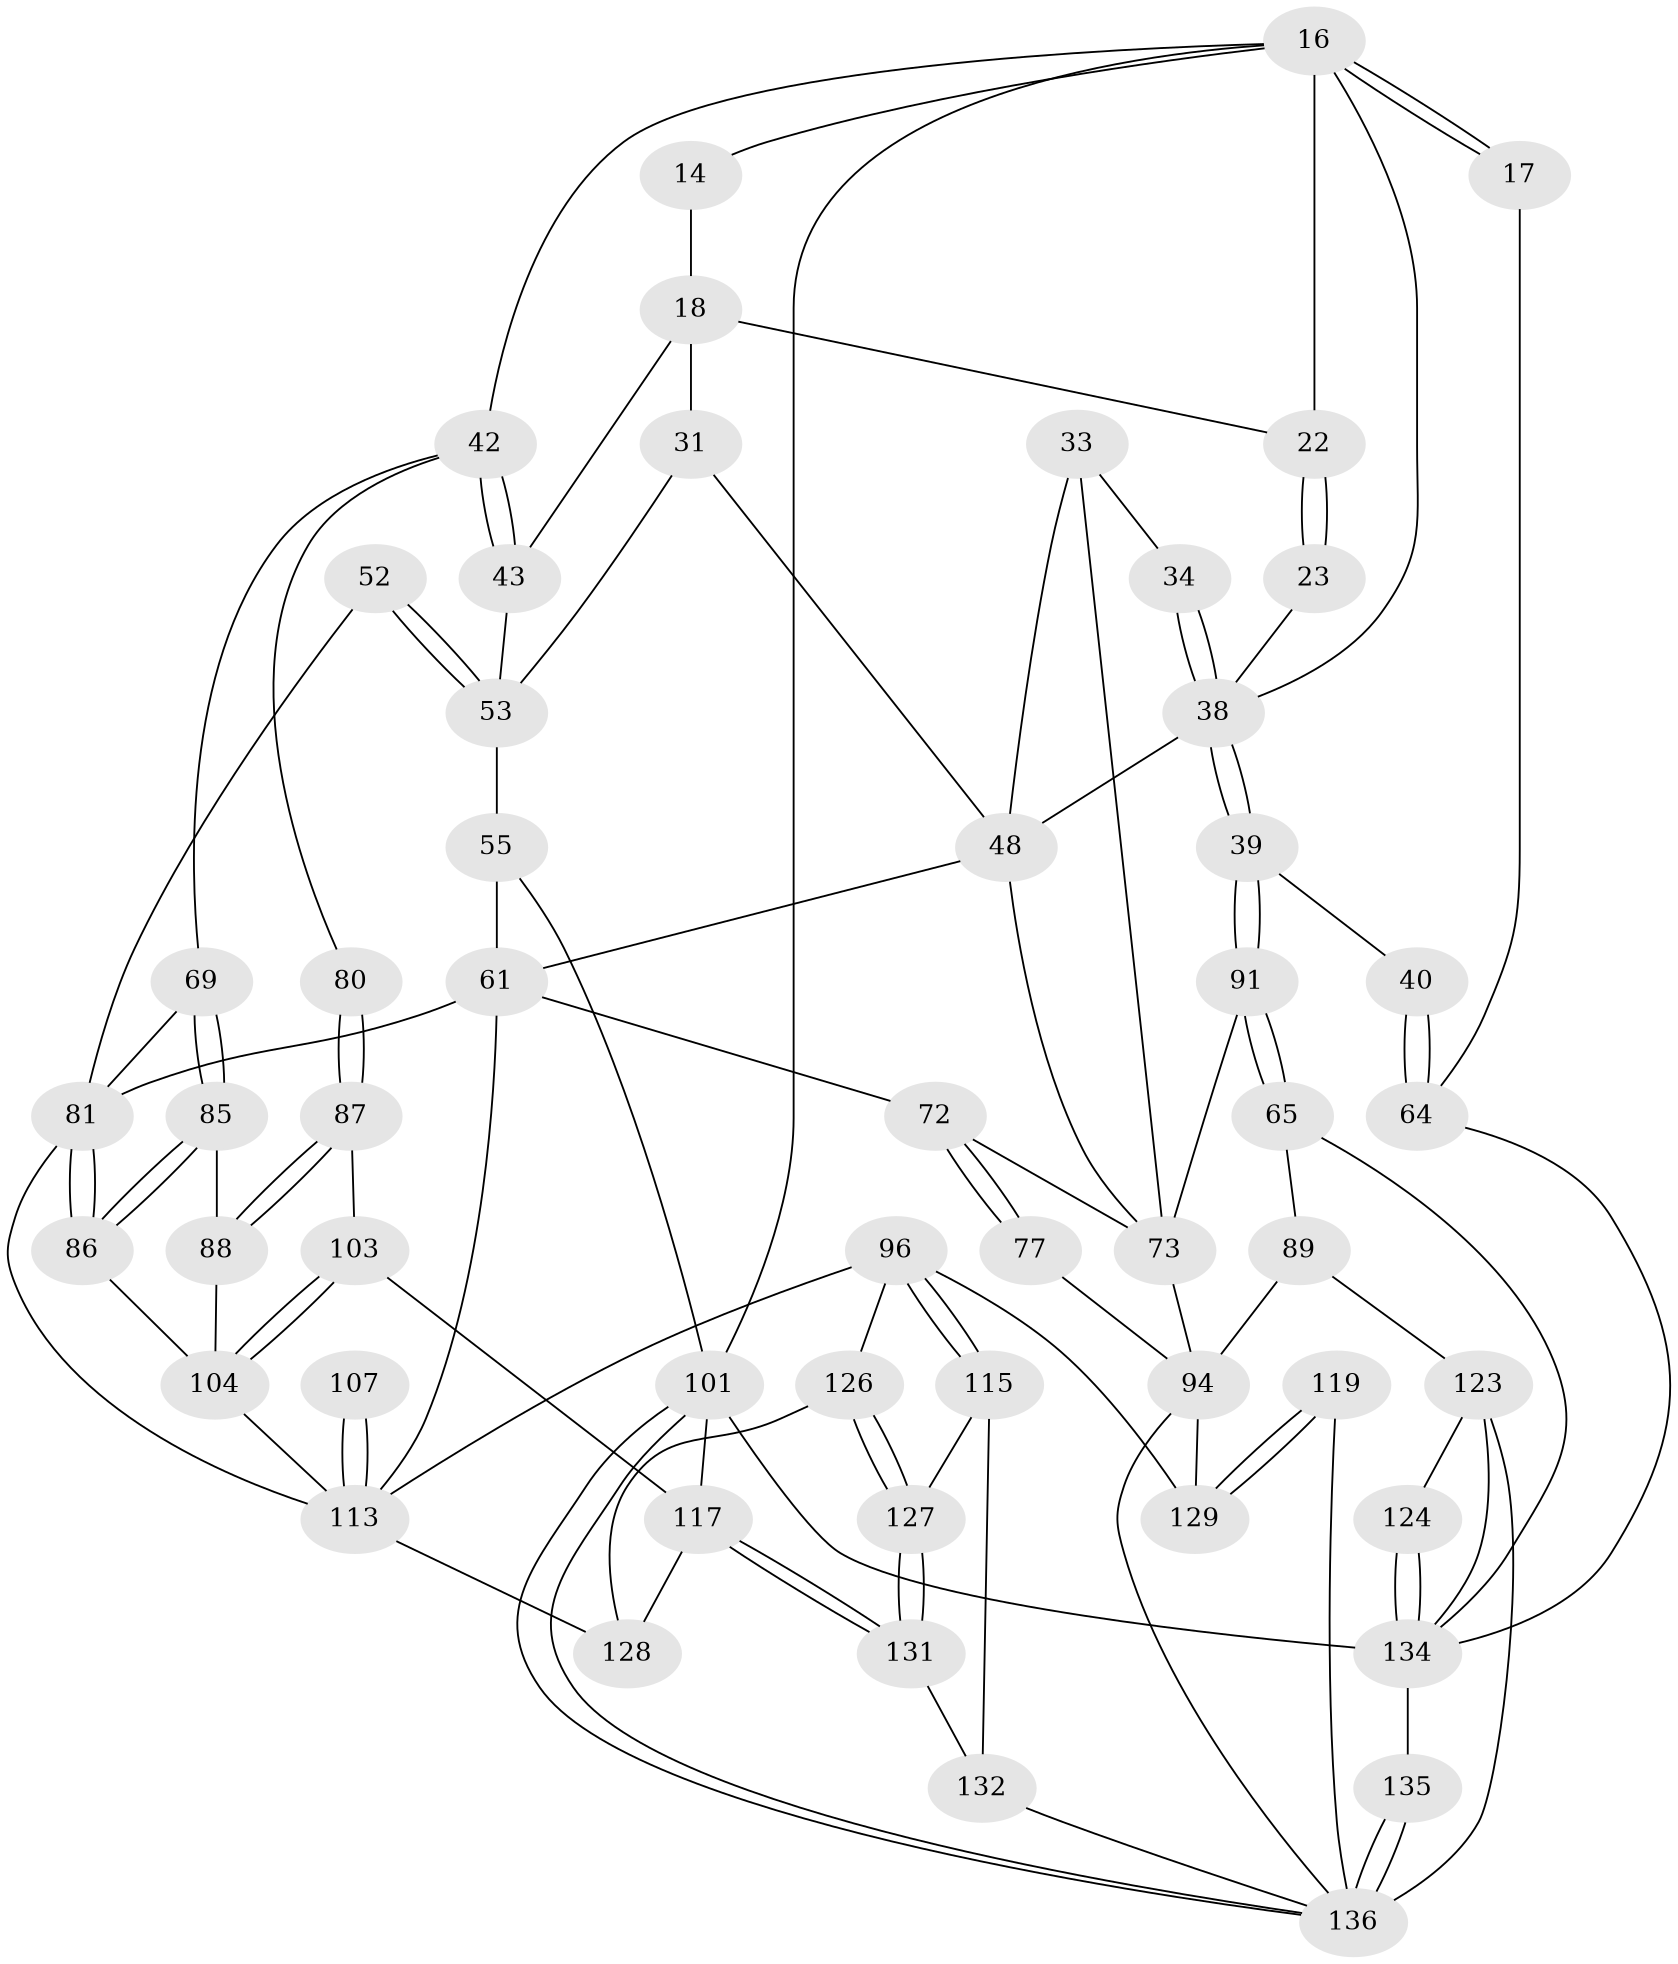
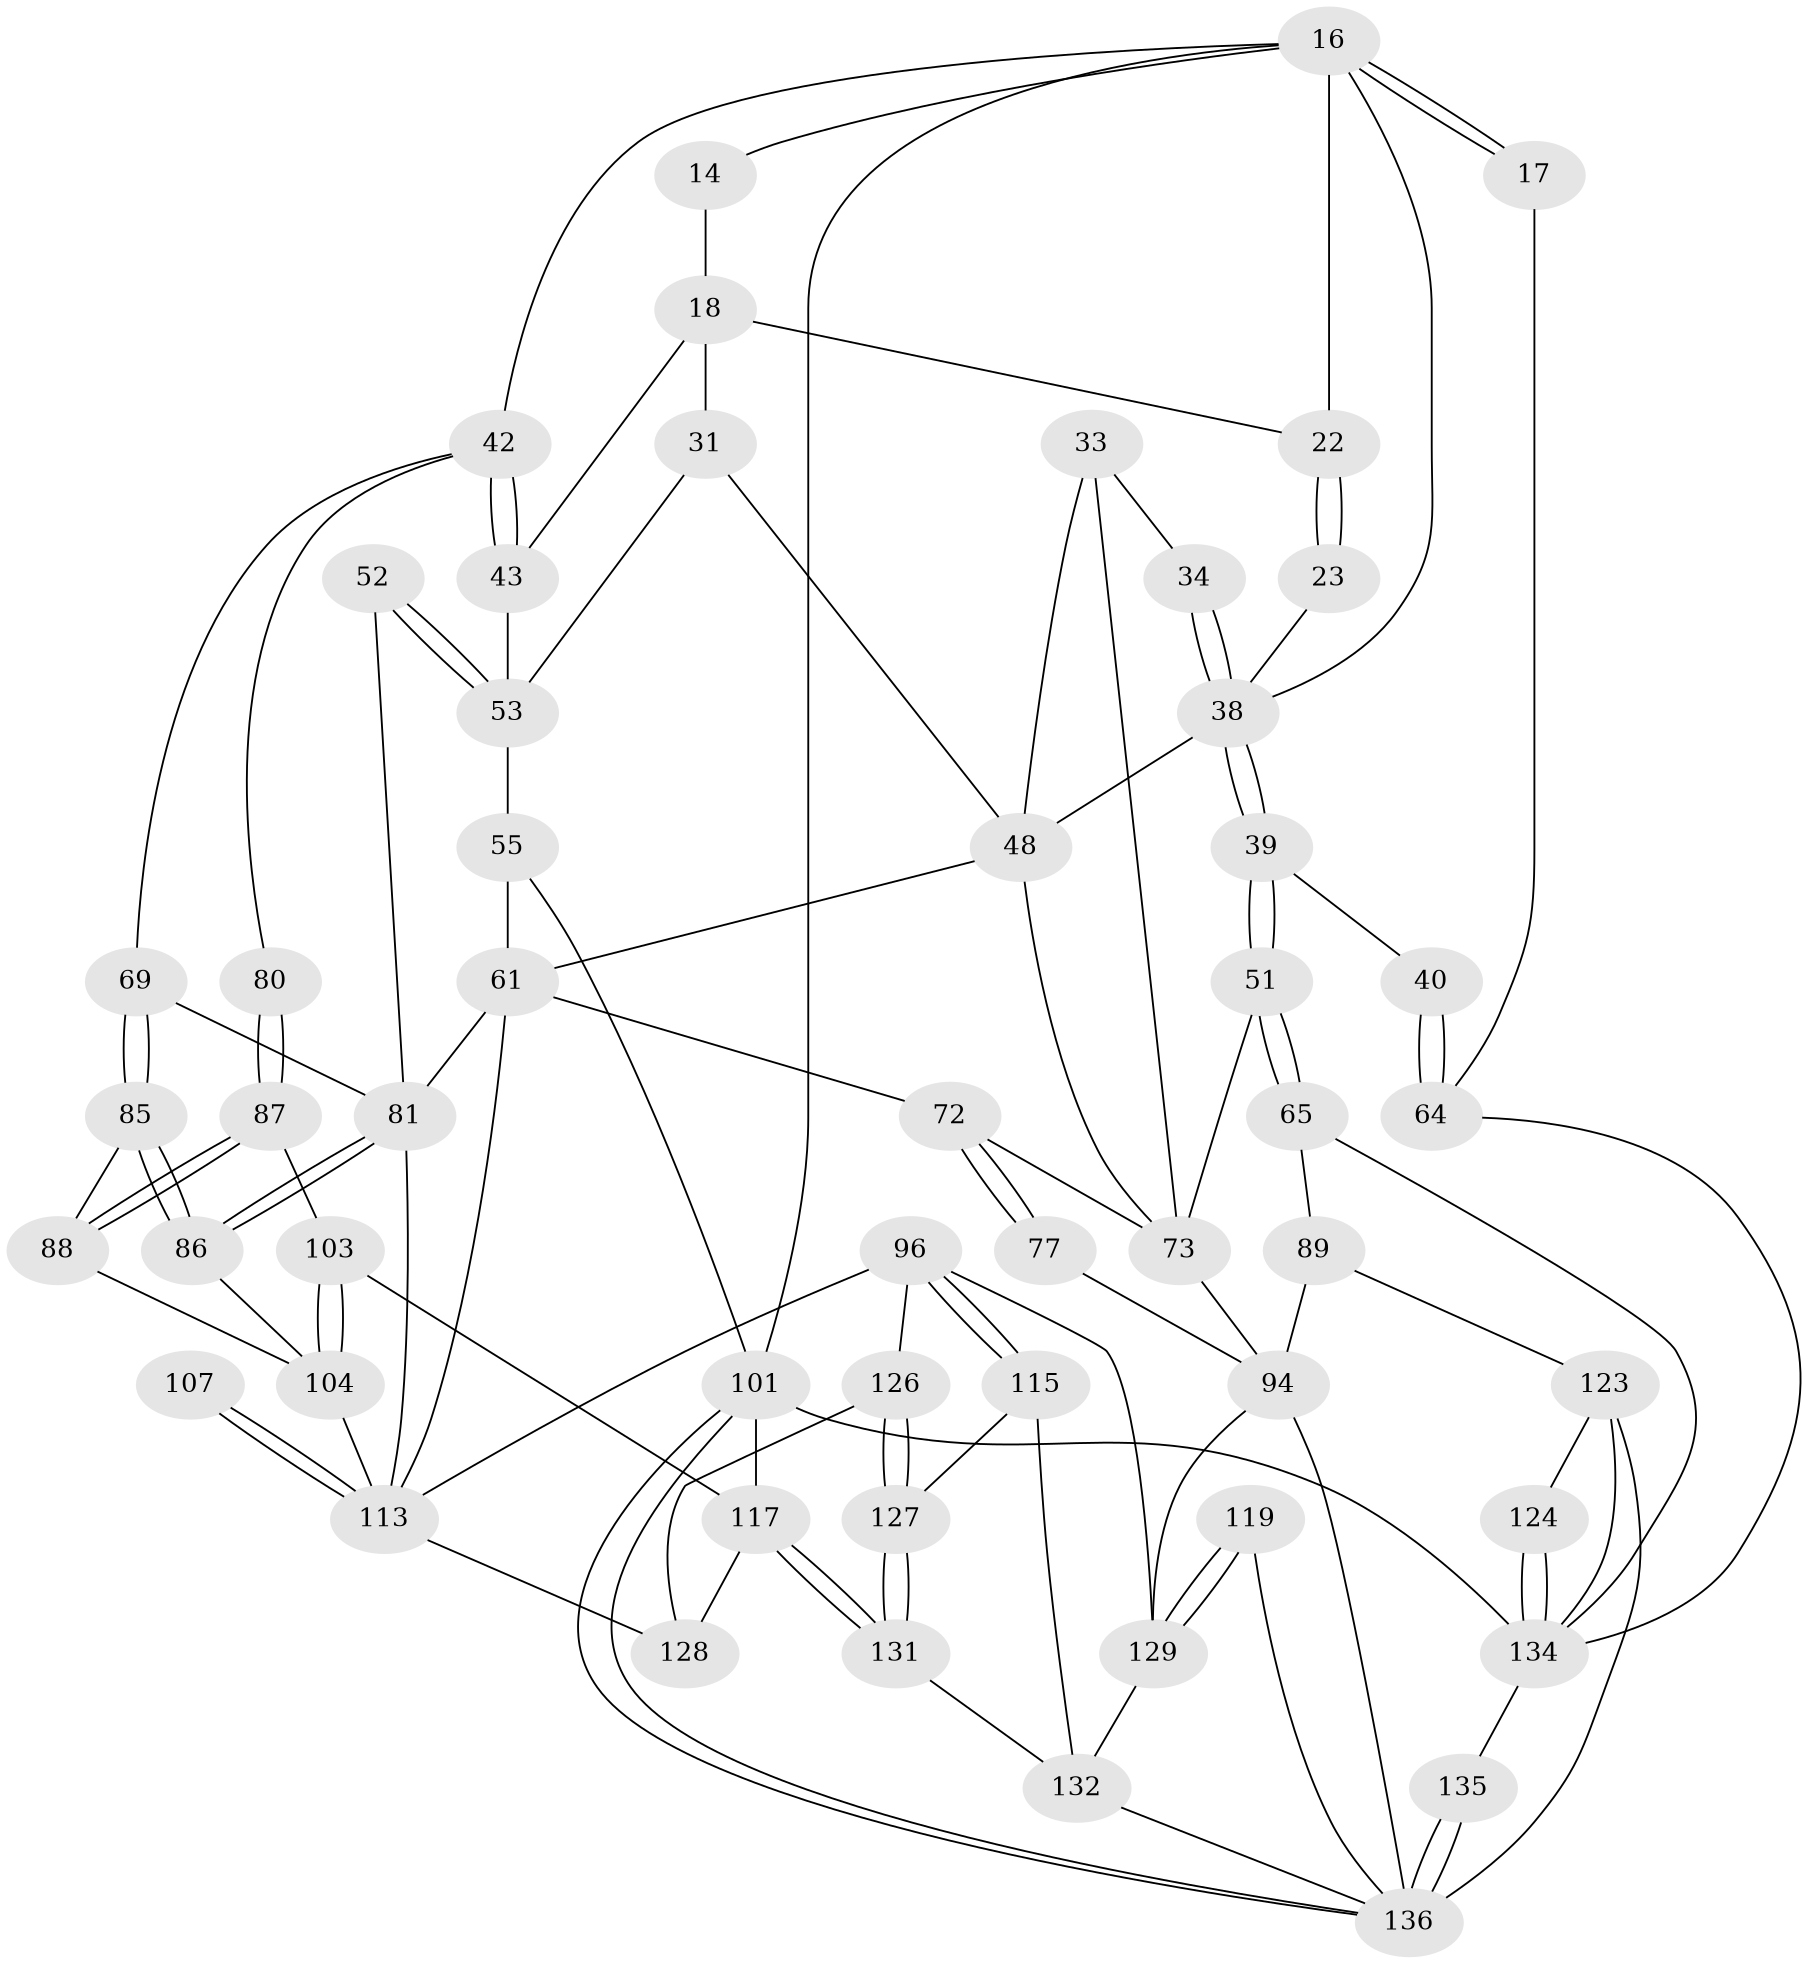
node "91": label "91" -> "51"
edge "129" -- "132": added
